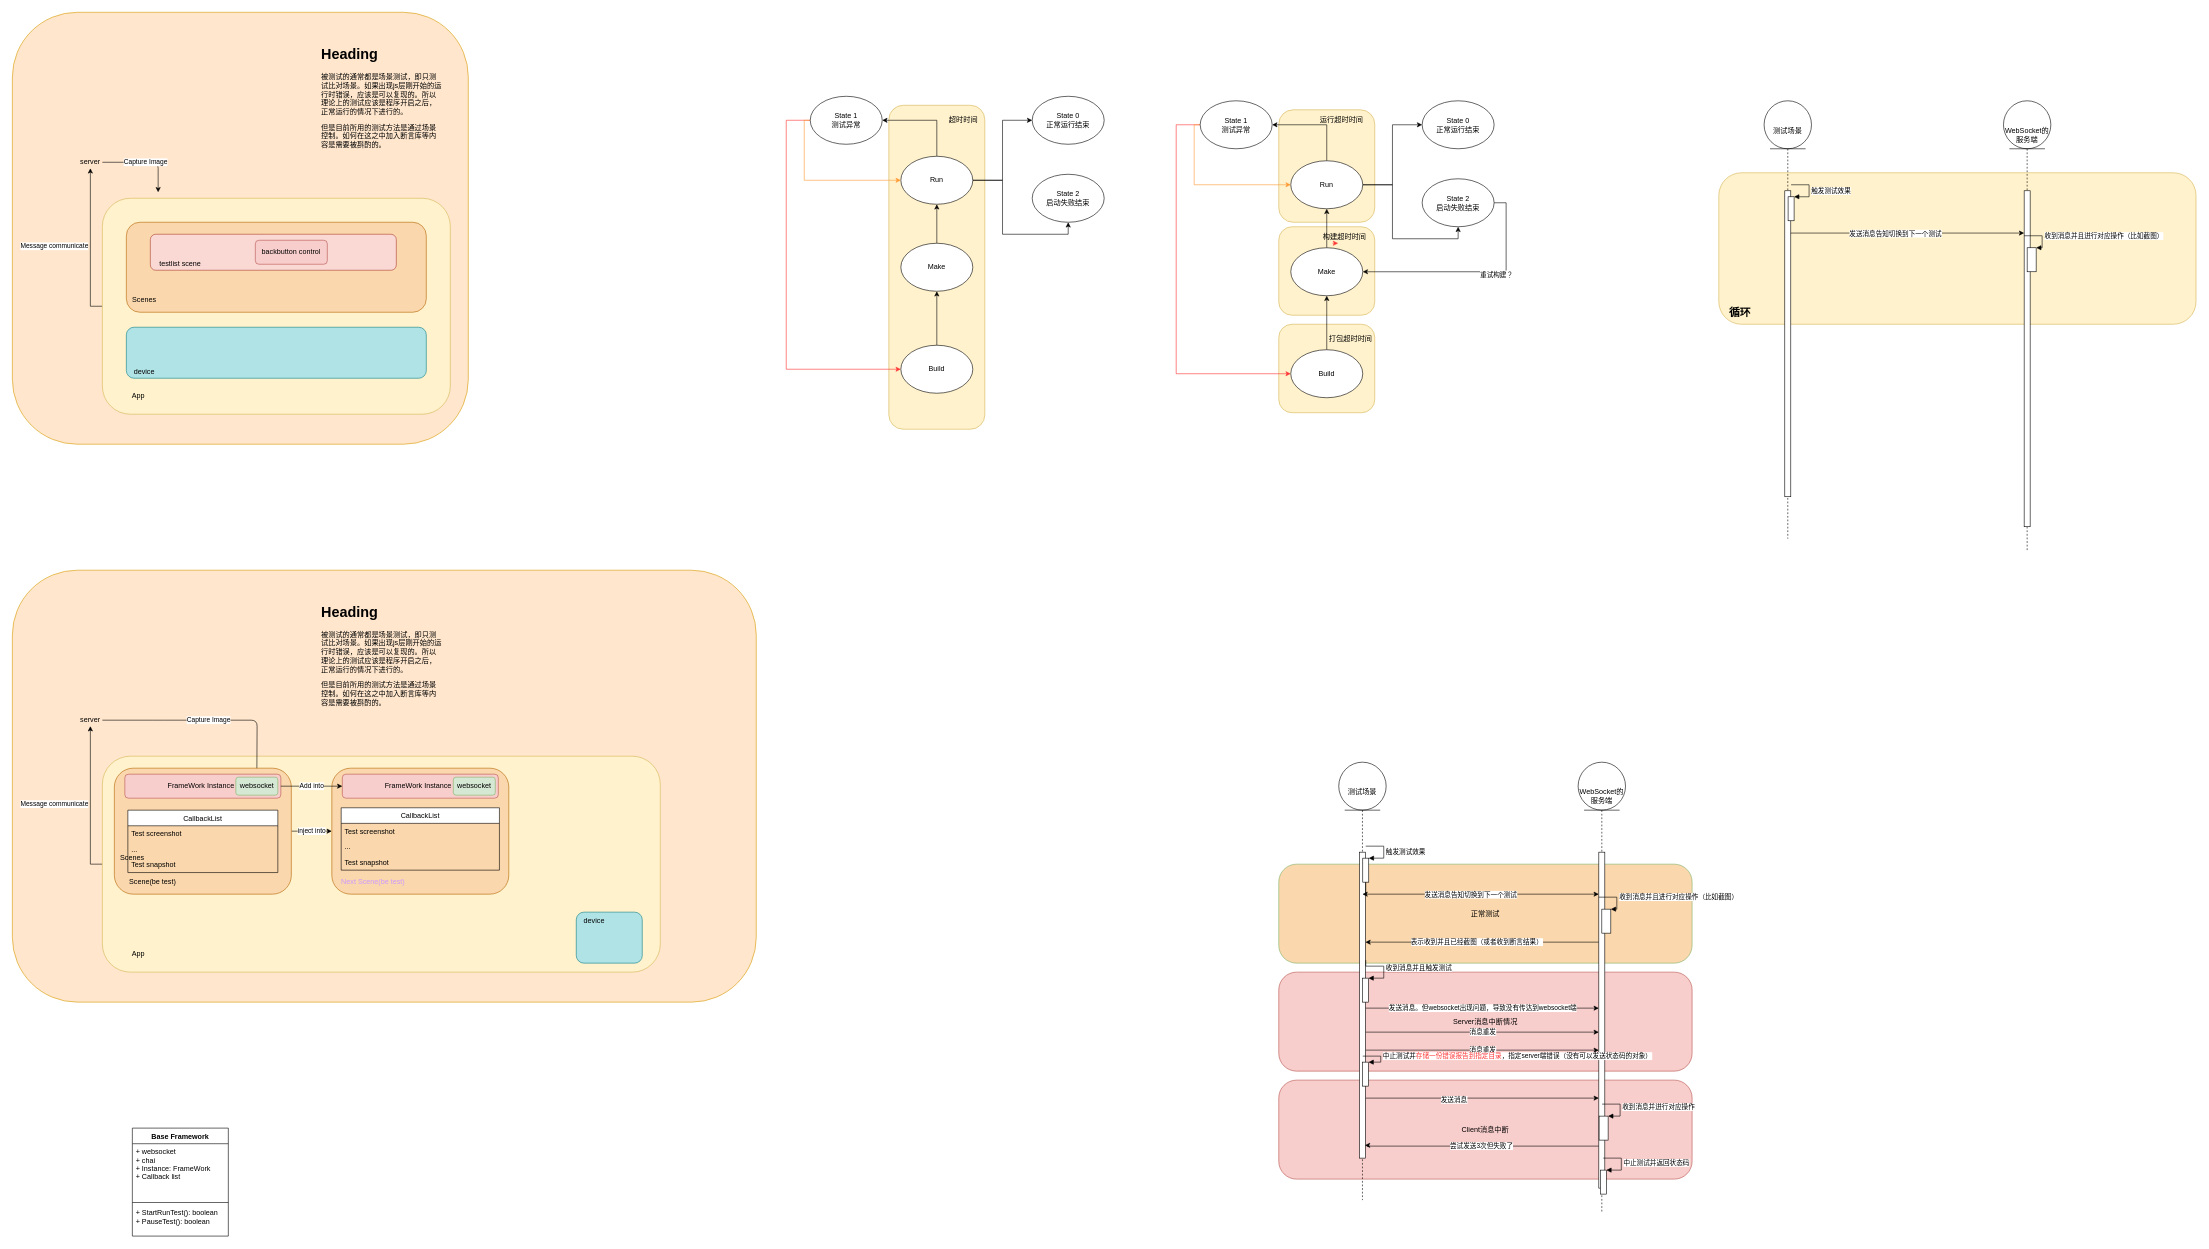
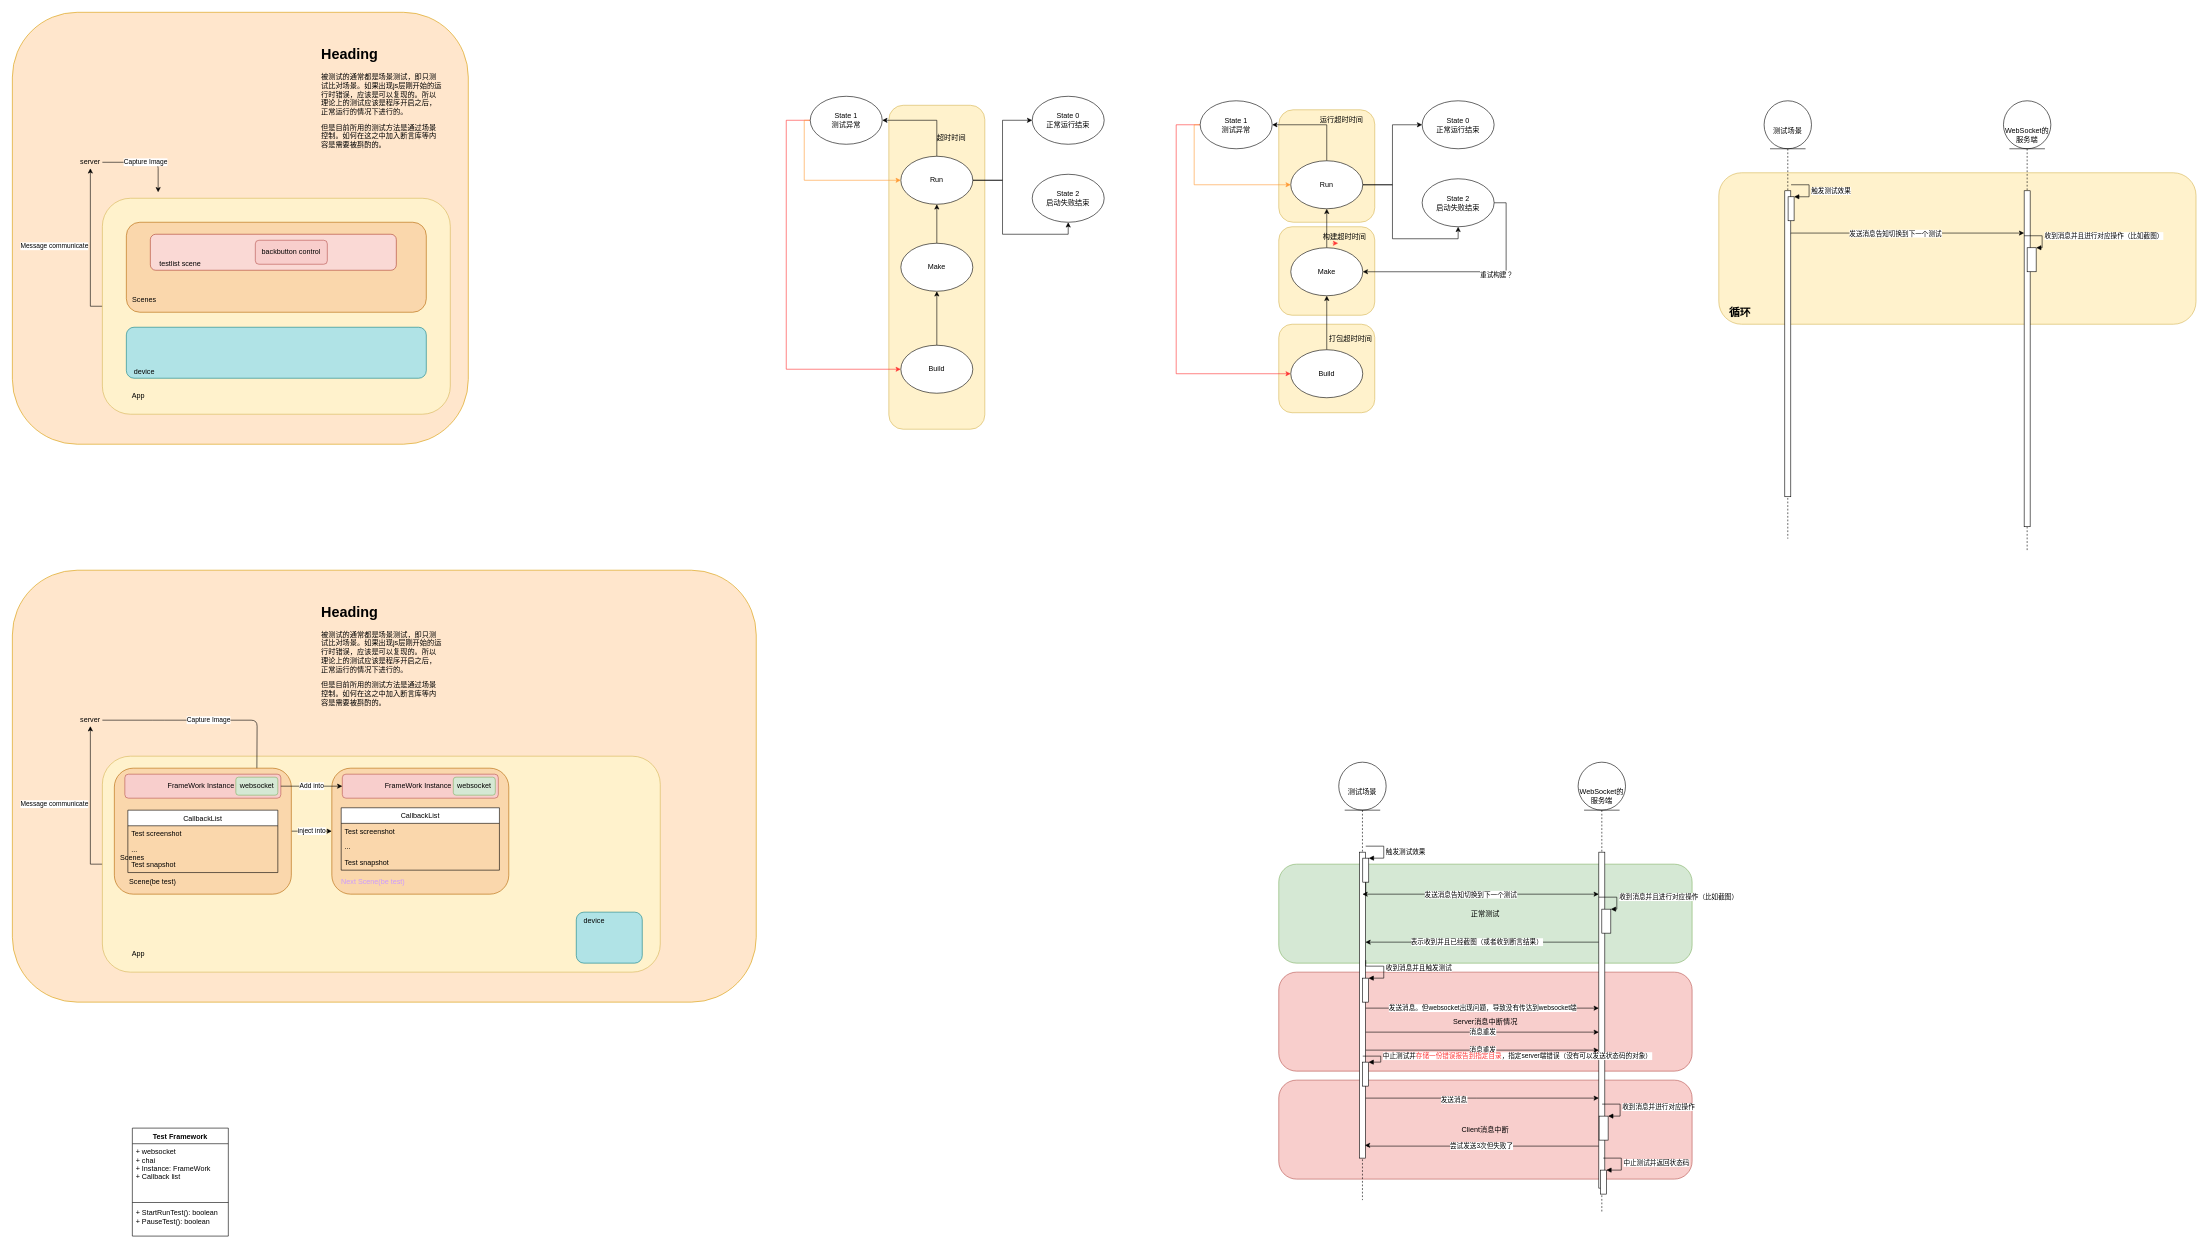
node "超时时间": moved (964, 120) -> (952, 138)
node "正常测试": fillcolor #fad7ac -> #d5e8d4
node "Base Framework": label "Base Framework" -> "Test Framework"
